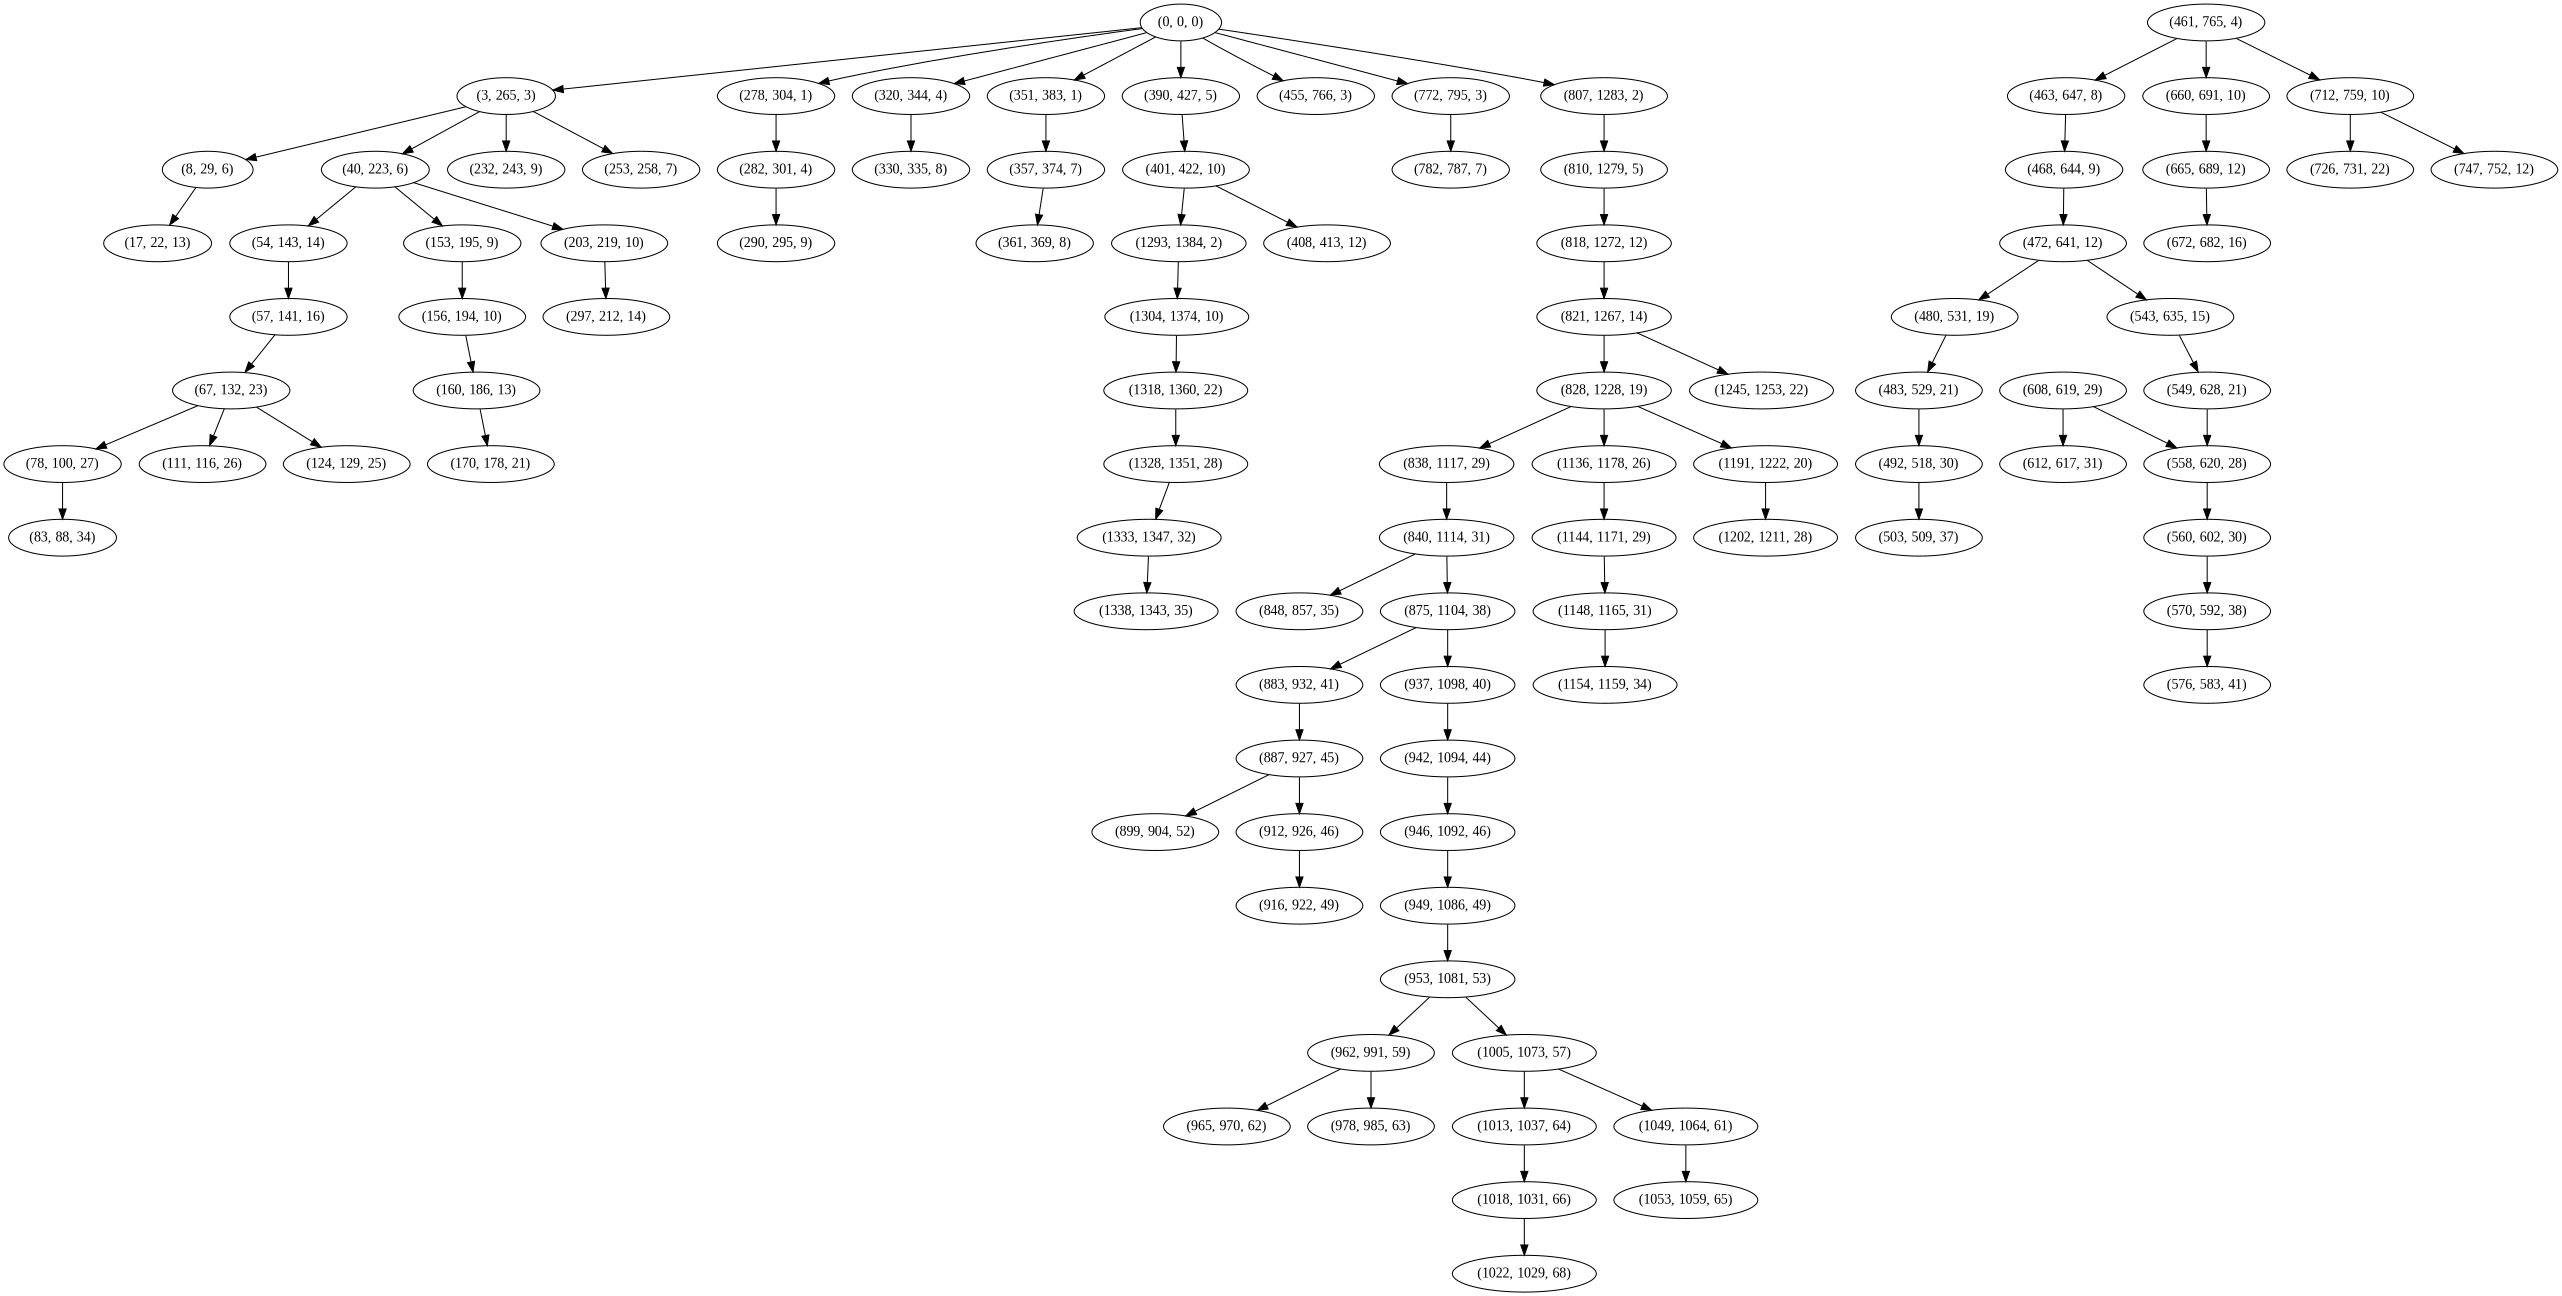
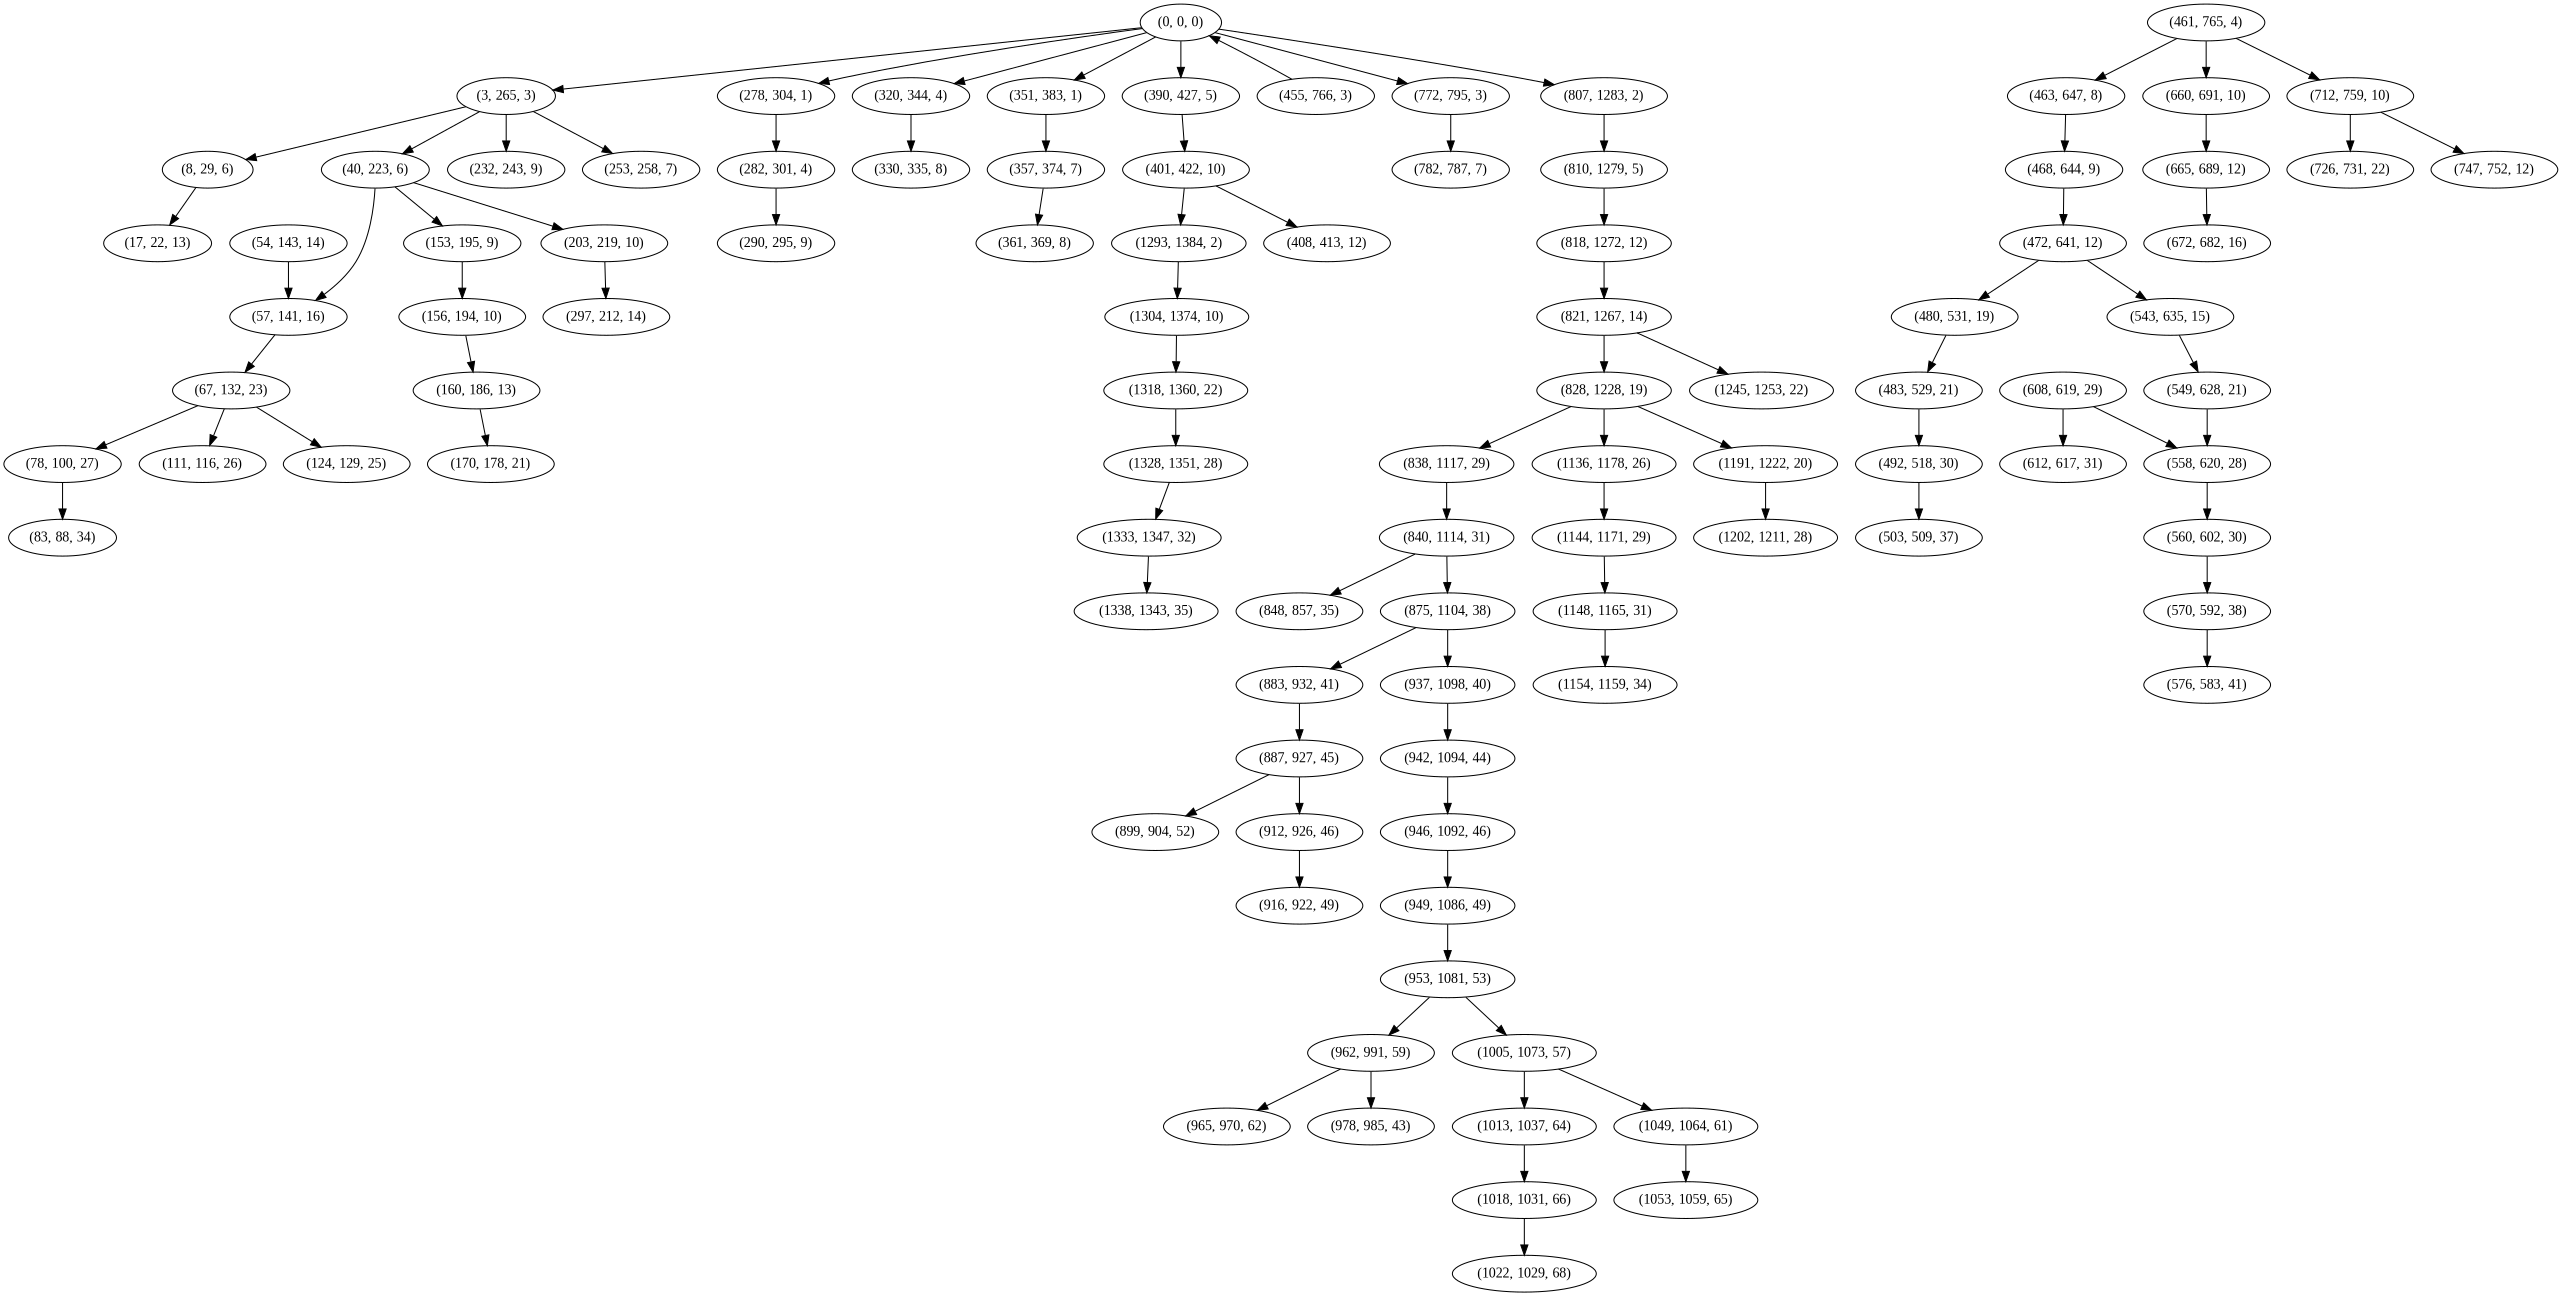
edge "(0, 0, 0)" -> "(455, 766, 3)": reversed
edge "(40, 223, 6)" -> "(54, 143, 14)": now "(40, 223, 6)" -> "(57, 141, 16)"
node "(978, 985, 63)": label "(978, 985, 63)" -> "(978, 985, 43)"
